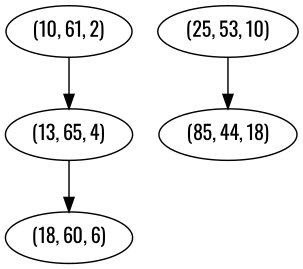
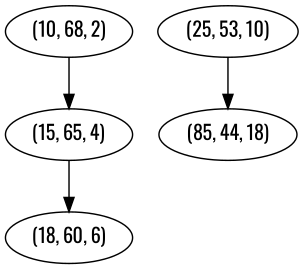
node "(10, 61, 2)": label "(10, 61, 2)" -> "(10, 68, 2)"
node "(13, 65, 4)": label "(13, 65, 4)" -> "(15, 65, 4)"
